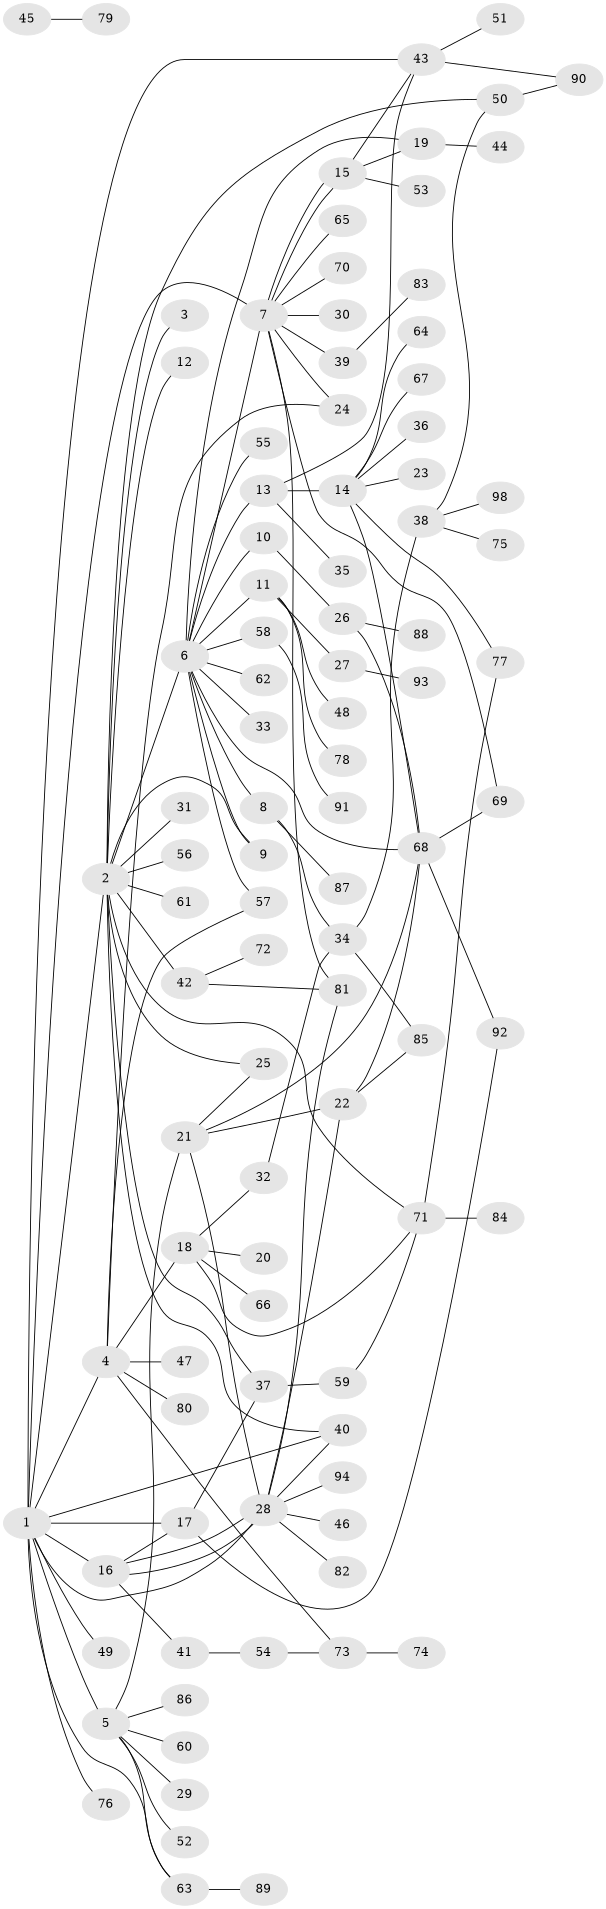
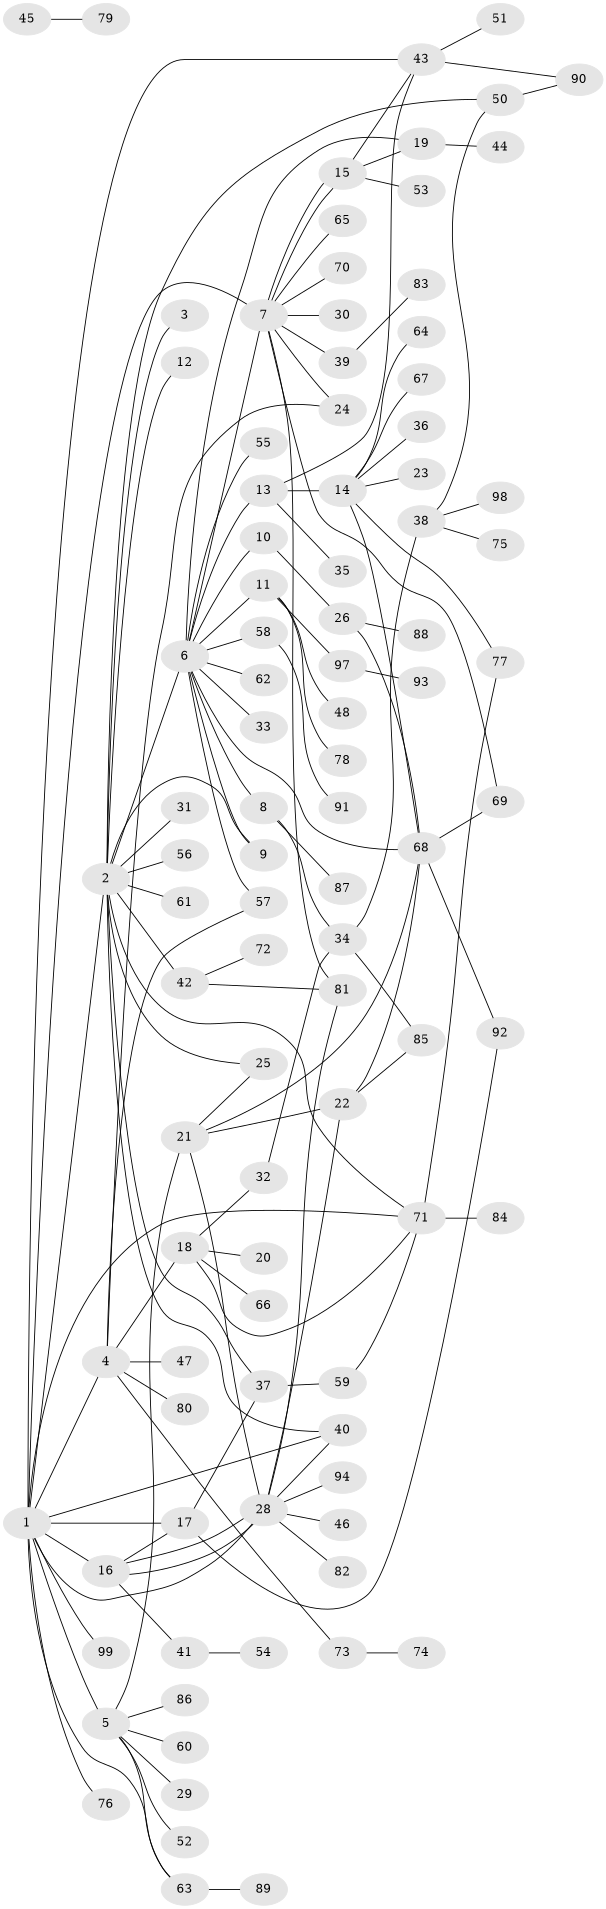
node "27": label "27" -> "97"
edge "71" -- "1": added
node "49": label "49" -> "99"
edge "54" -- "73": removed
